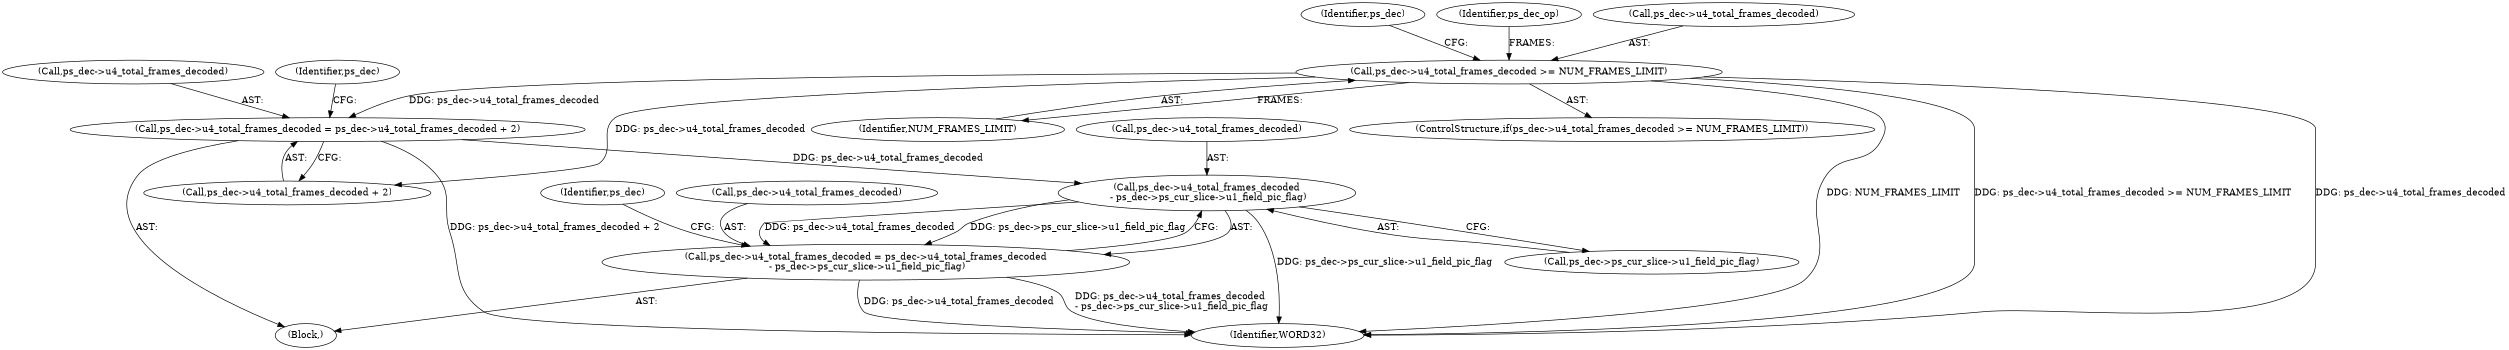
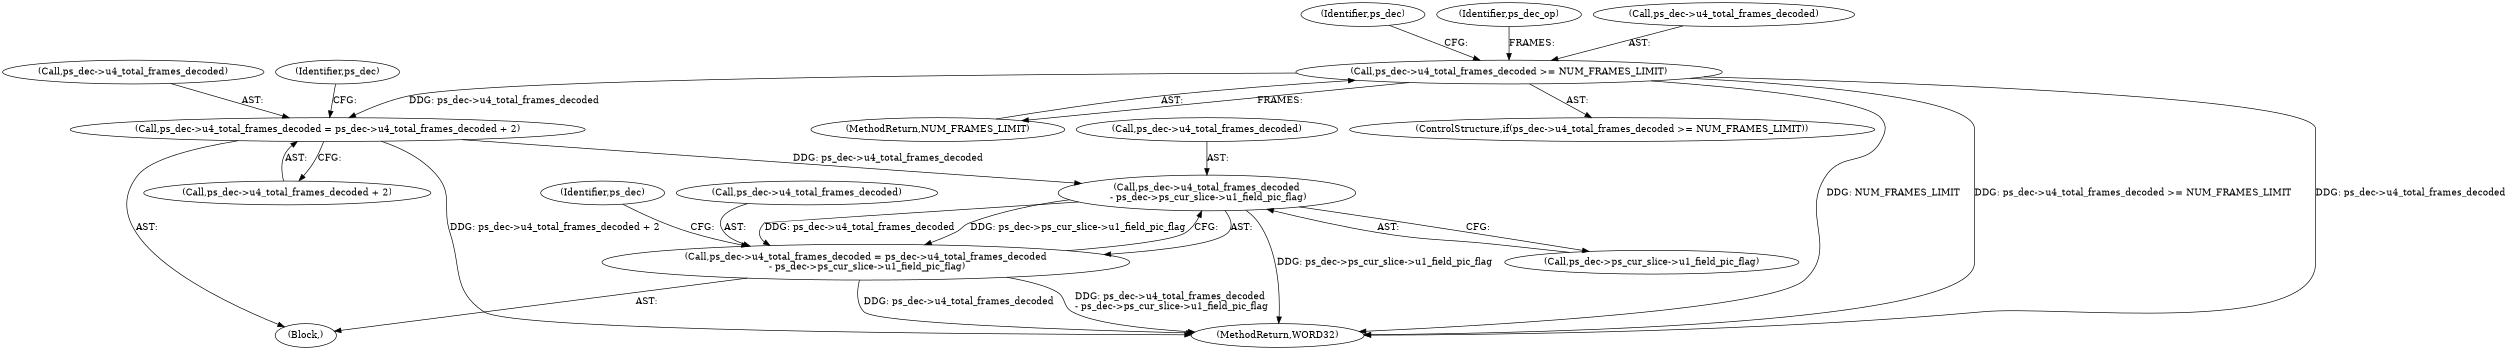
edge "(Call,ps_dec->u4_total_frames_decoded >= NUM_FRAMES_LIMIT)" -> "(Call,ps_dec->u4_total_frames_decoded + 2)": removed, label "DDG: ps_dec->u4_total_frames_decoded"
node "(Identifier,NUM_FRAMES_LIMIT)": label "(Identifier,NUM_FRAMES_LIMIT)" -> "(MethodReturn,NUM_FRAMES_LIMIT)"
node "(Identifier,WORD32)": label "(Identifier,WORD32)" -> "(MethodReturn,WORD32)"
